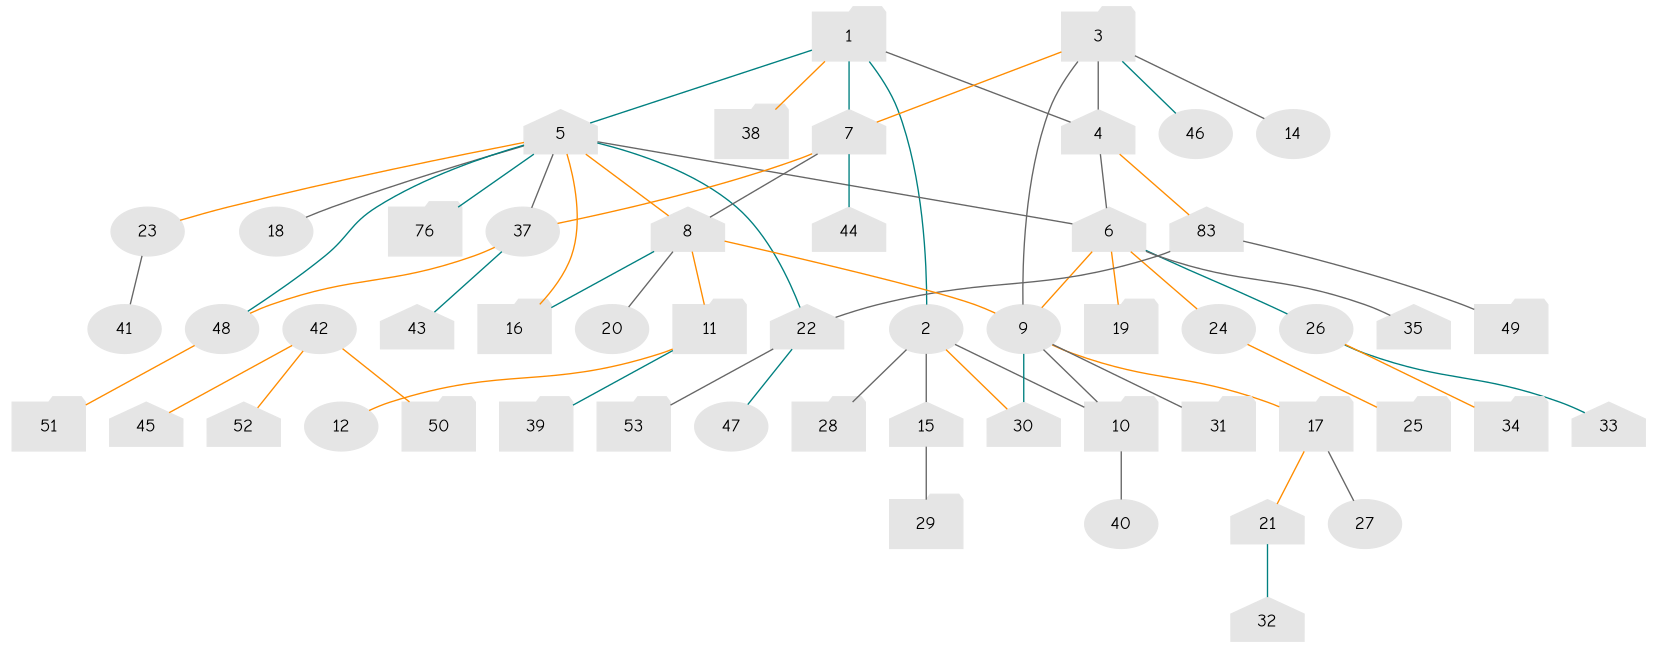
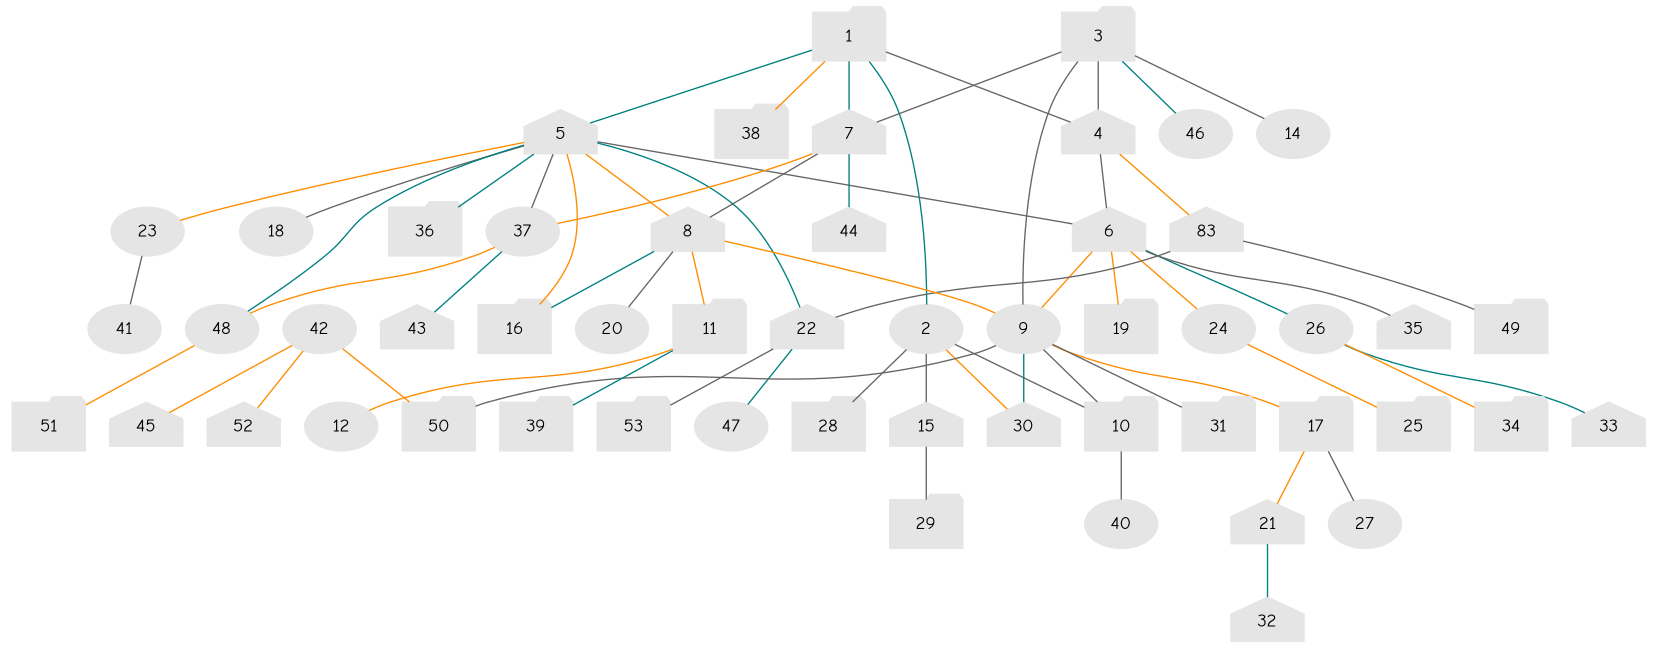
edge "3" -- "7": color darkorange -> gray40
node "76": label "76" -> "36"
edge "9" -- "50": added
